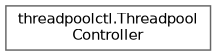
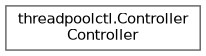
node "threadpoolctl.Threadpool Controller": label "threadpoolctl.Threadpool Controller" -> "threadpoolctl.Controller Controller"
